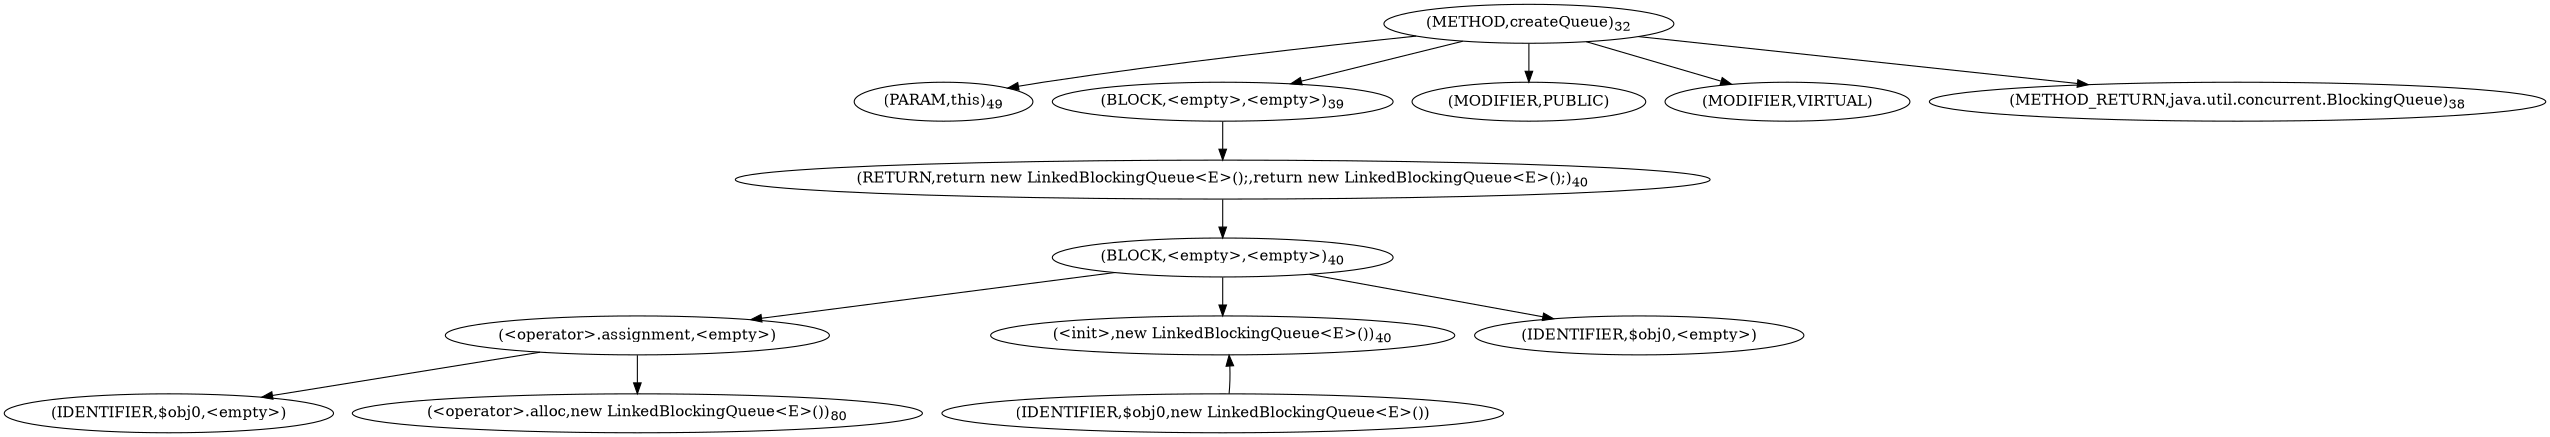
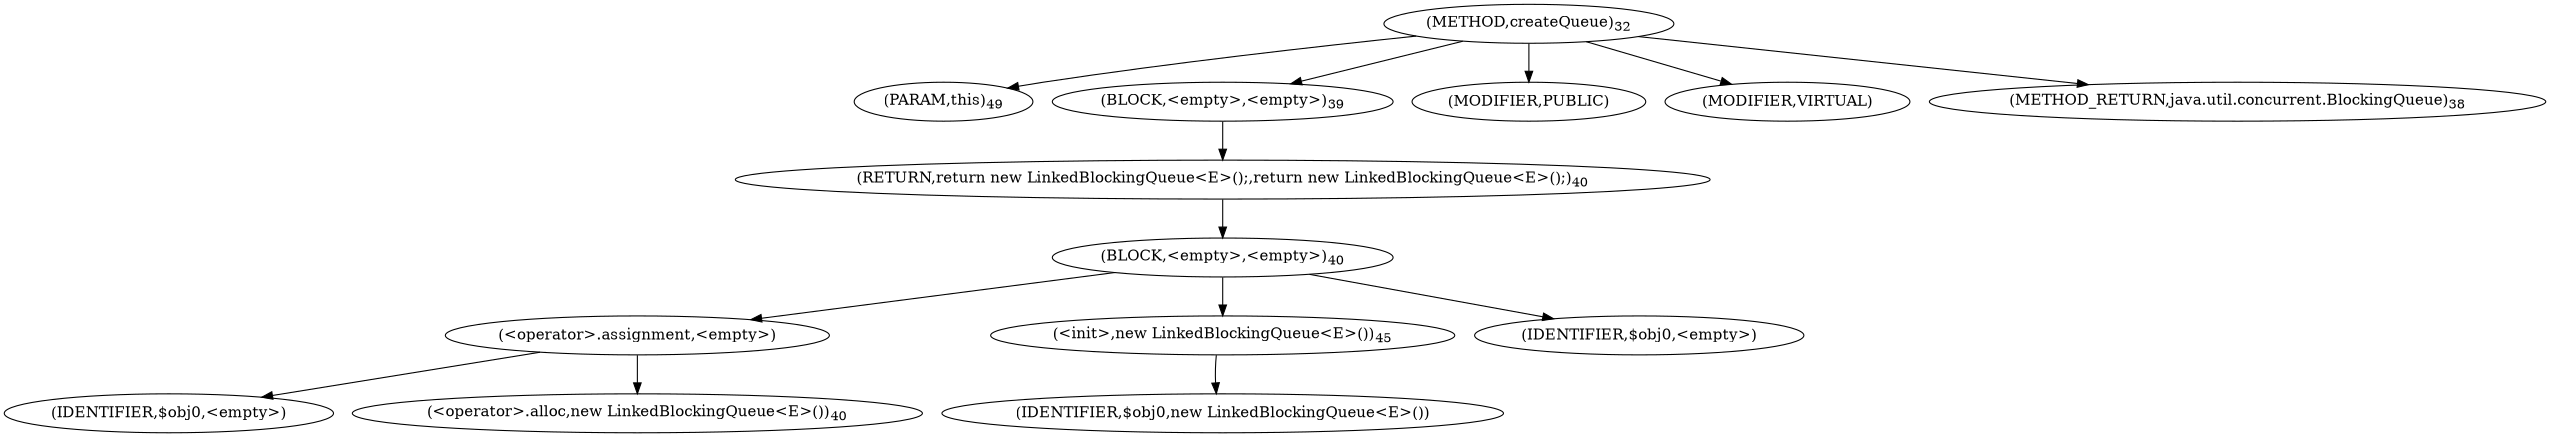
node "(<init>,new LinkedBlockingQueue<E>())": text "40" -> "45"
edge "(IDENTIFIER,$obj0,new LinkedBlockingQueue<E>())" -> "(<init>,new LinkedBlockingQueue<E>())": reversed
node "(<operator>.alloc,new LinkedBlockingQueue<E>())": text "80" -> "40"
